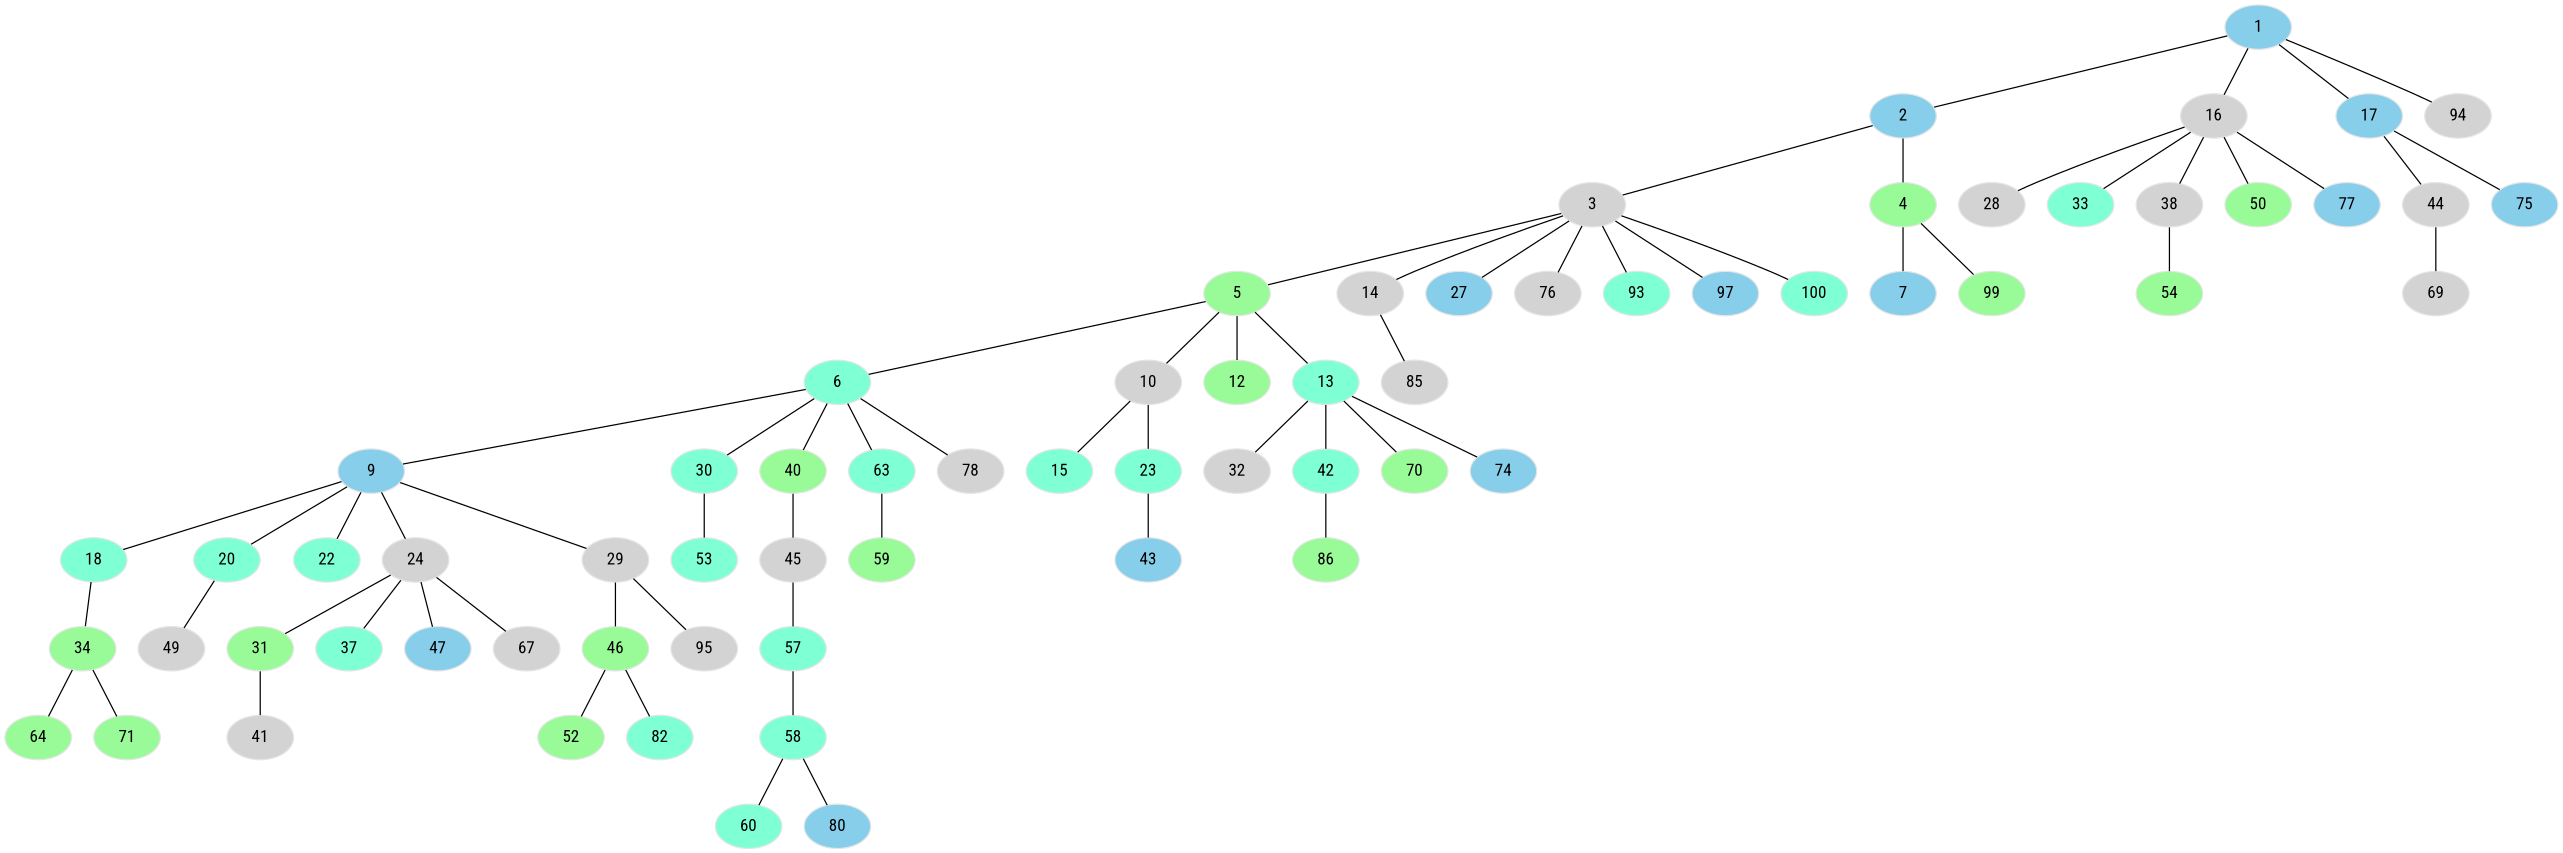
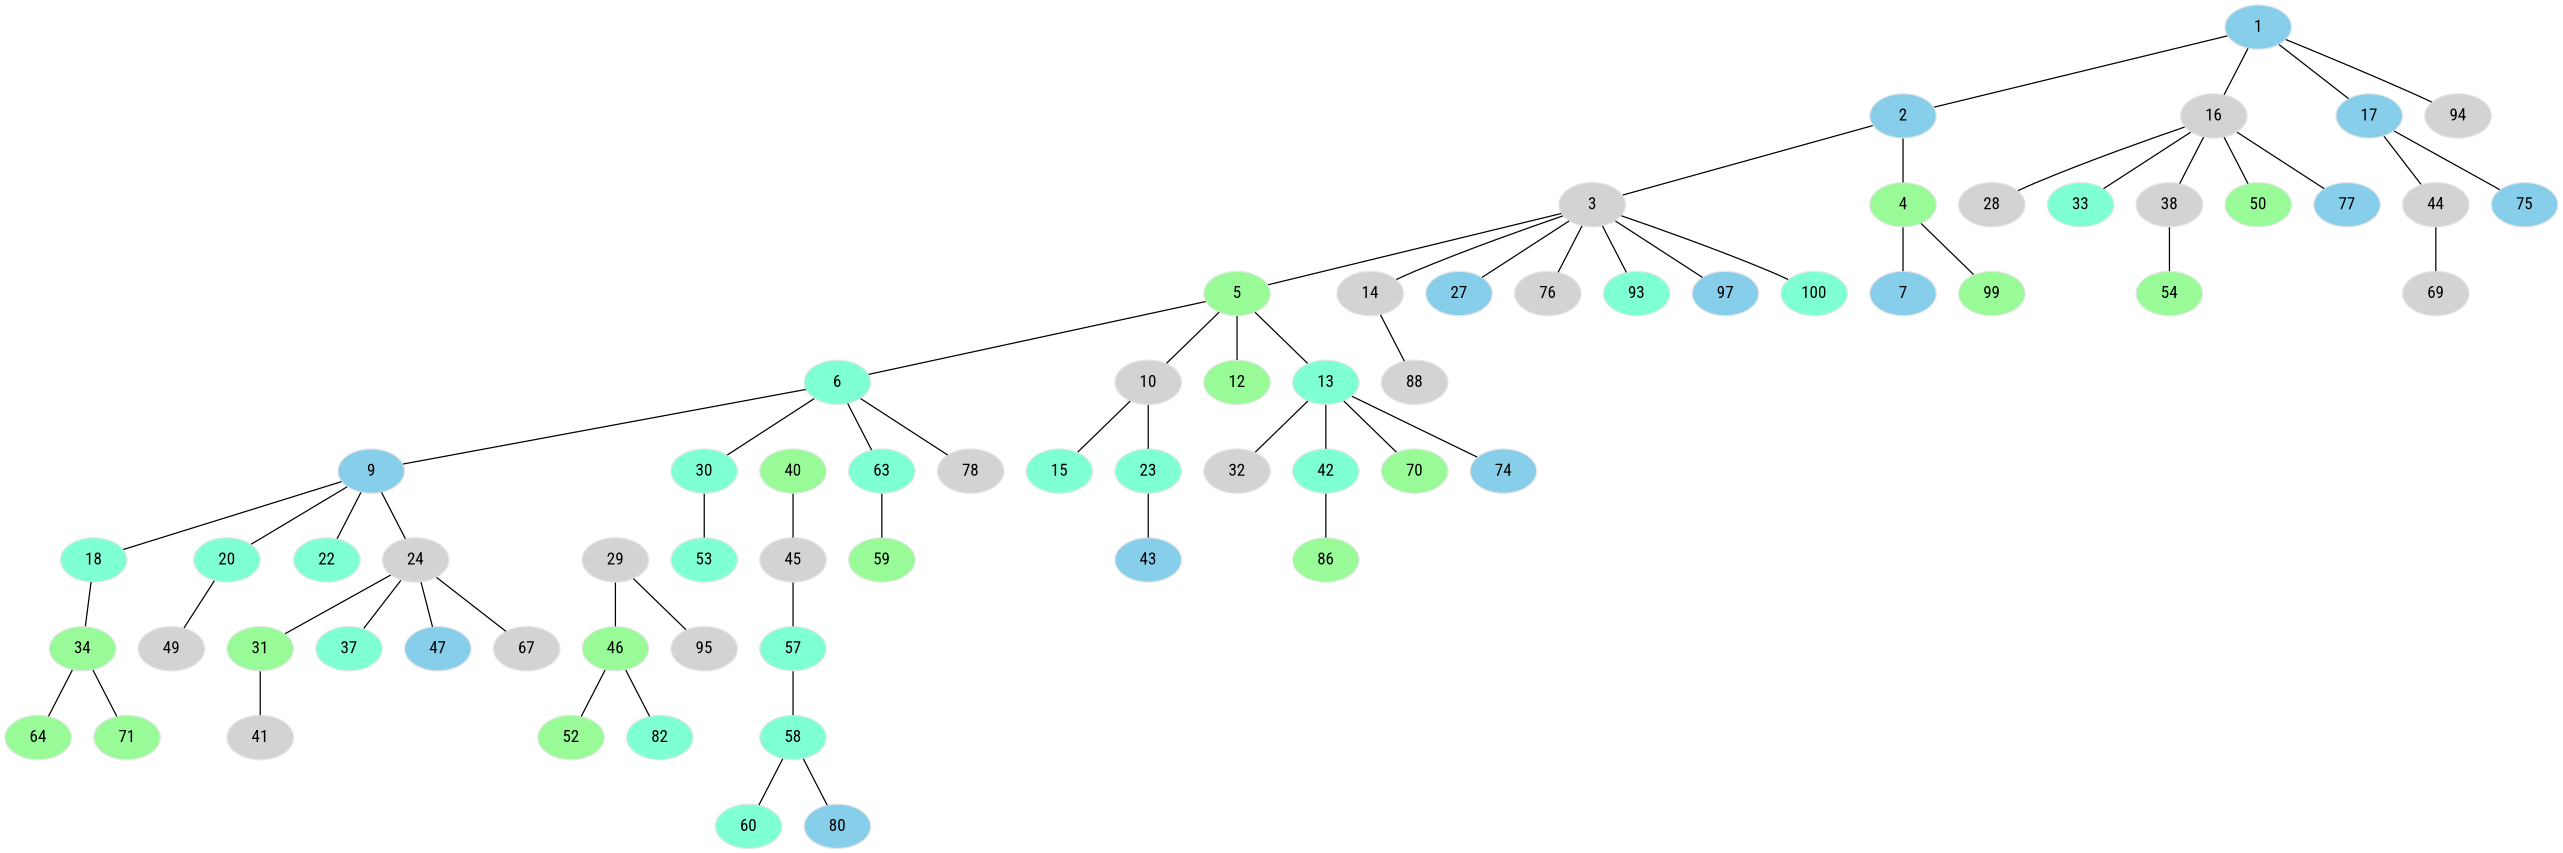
node "85": label "85" -> "88"
edge "6" -- "40": removed
edge "9" -- "29": removed
